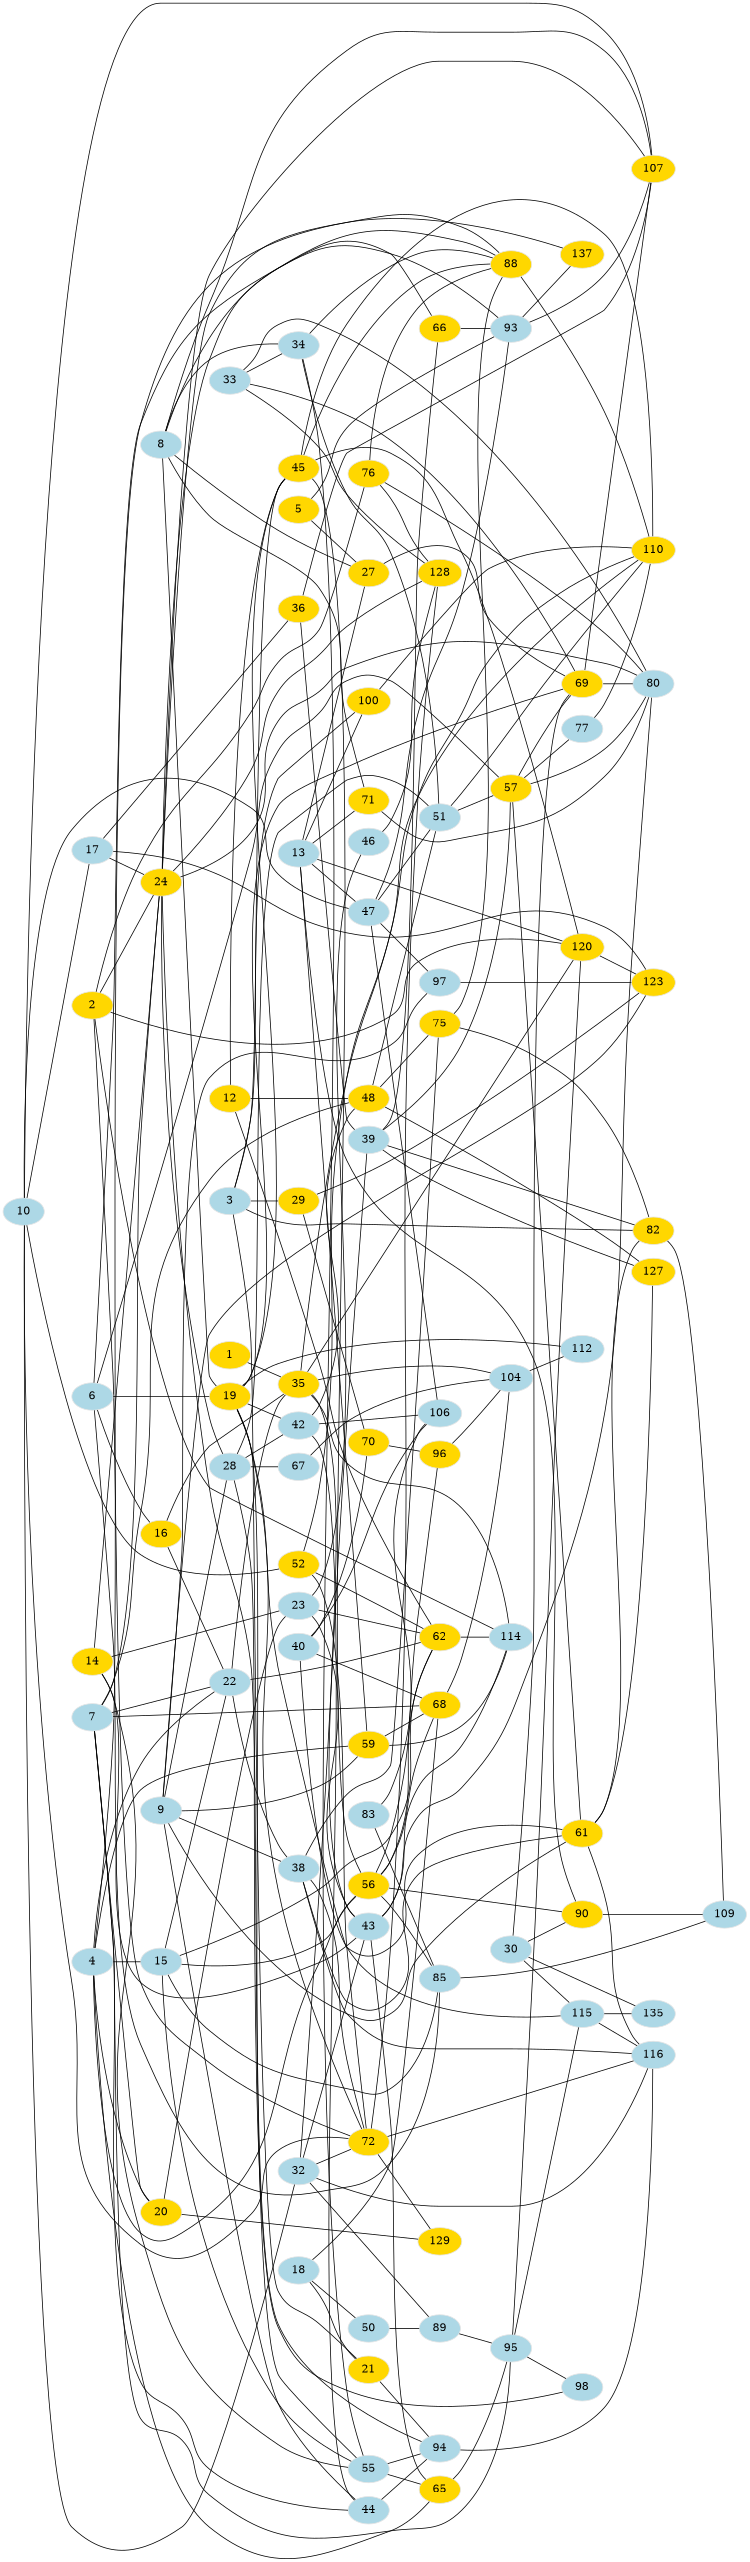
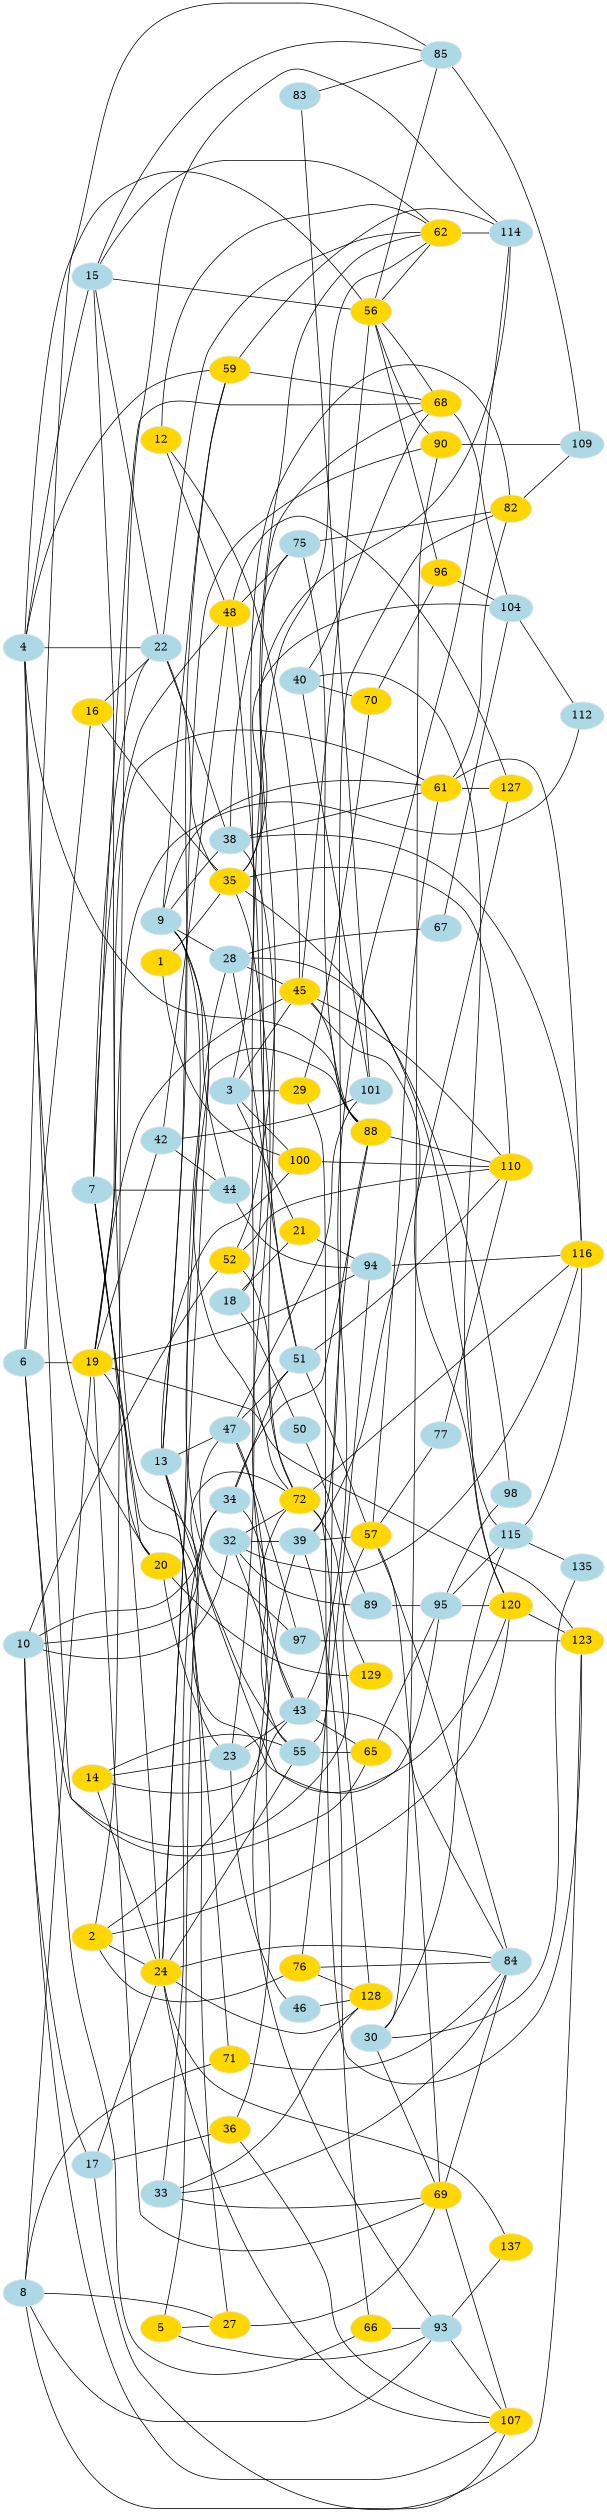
edge "34" -- "8": now "34" -- "5"
node "80": label "80" -> "84"
node "75": fillcolor gold -> lightblue
edge "1" -- "100": added
node "106": label "106" -> "101"
edge "42" -- "28": now "45" -- "28"
edge "19" -- "20": added
node "116": fillcolor lightblue -> gold
